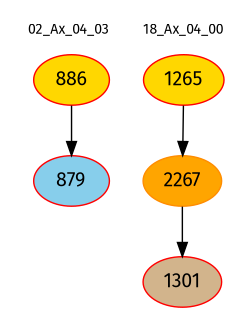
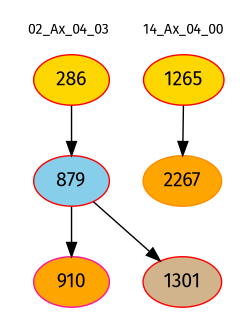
cluster "18_Ax_04_00": label "18_Ax_04_00" -> "14_Ax_04_00"
node "886": label "886" -> "286"
edge "2267" -> "1301": now "879" -> "1301"
node "910": added
